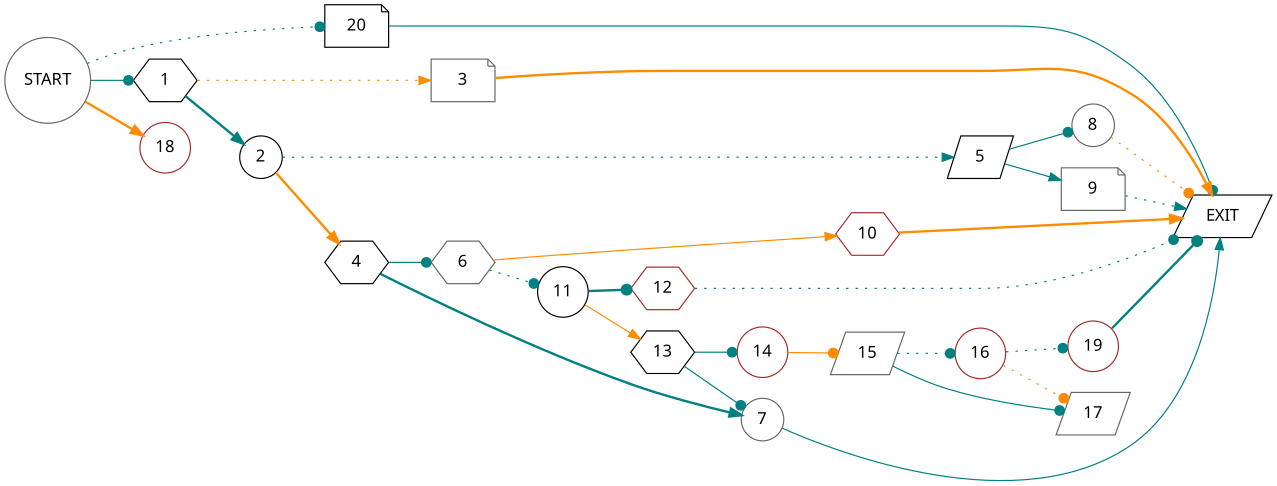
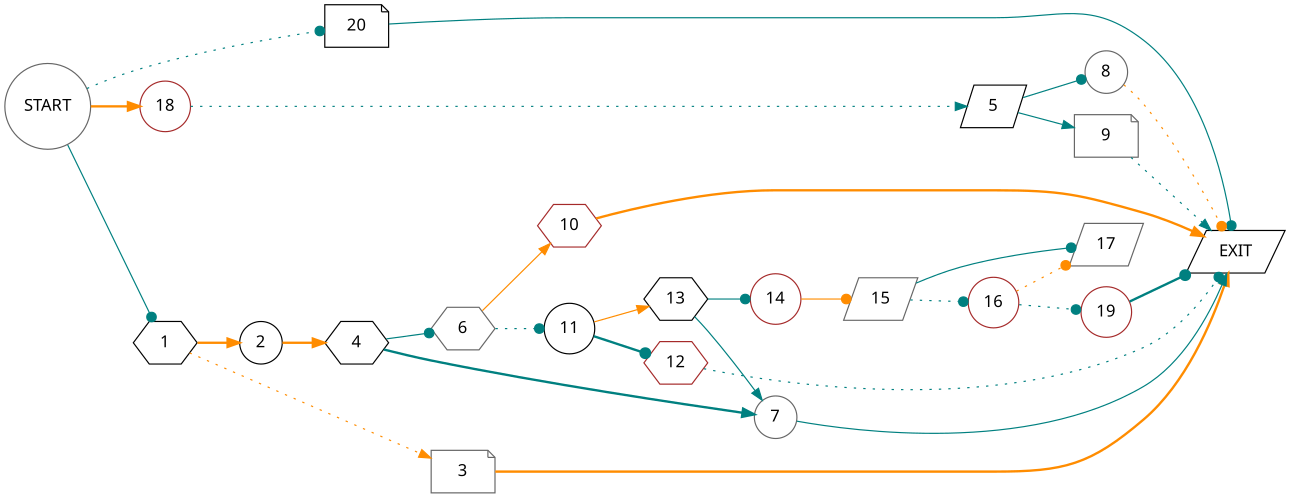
edge "1" -> "2": color teal -> darkorange
edge "2" -> "5": now "18" -> "5"
edge "13" -> "7": arrowhead dot -> normal
